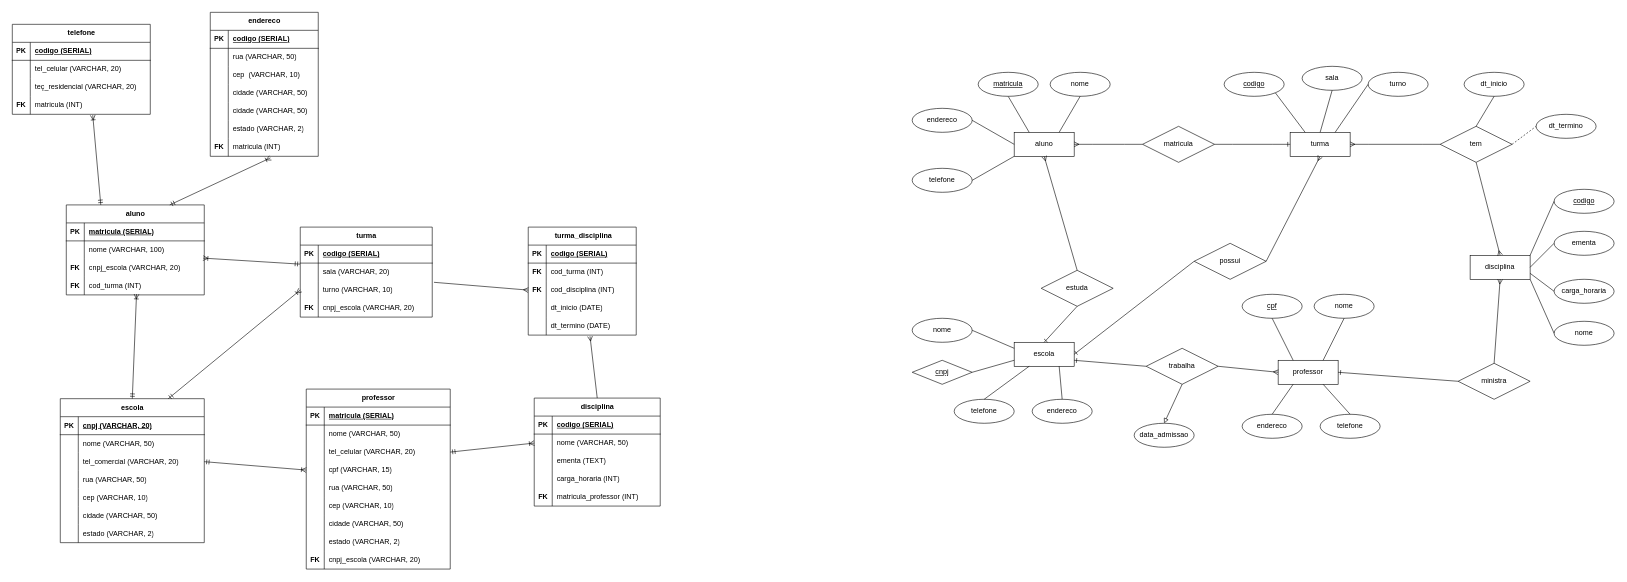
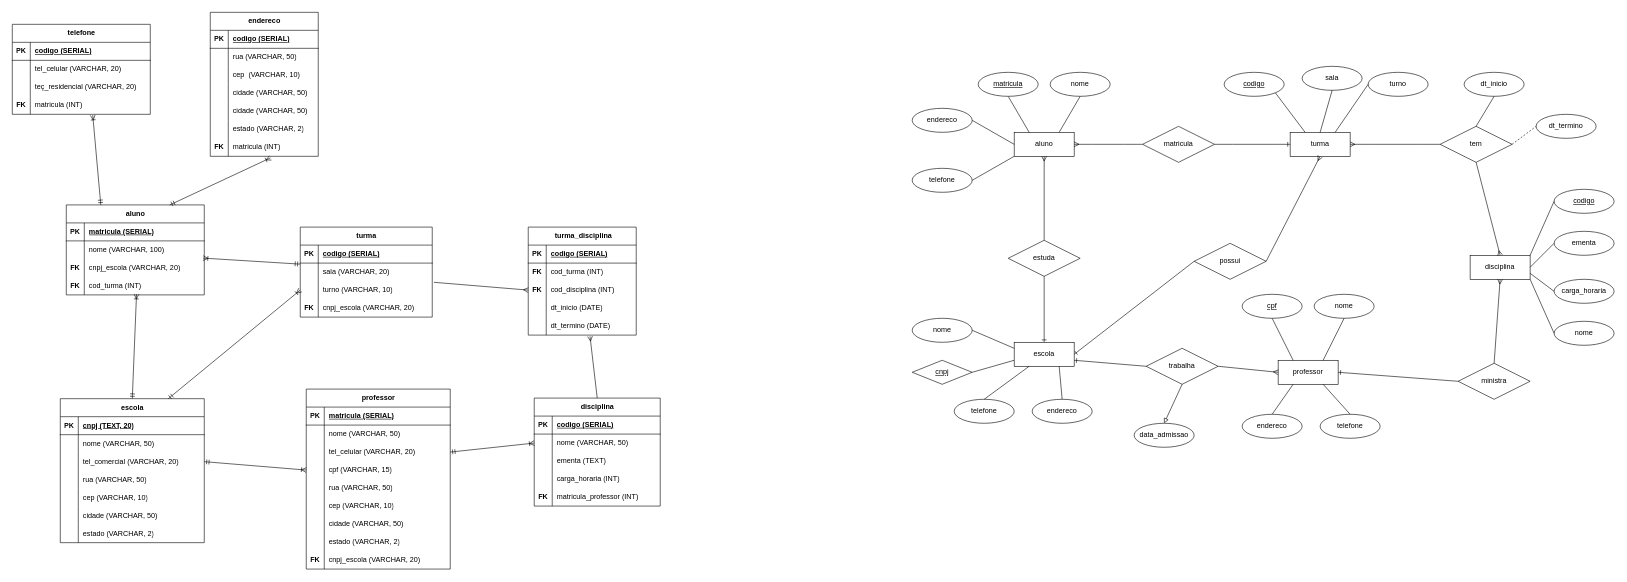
node "estuda": moved (1077, 288) -> (1044, 258)
node "cnpj (VARCHAR, 20)": label "cnpj (VARCHAR, 20)" -> "cnpj (TEXT, 20)"
